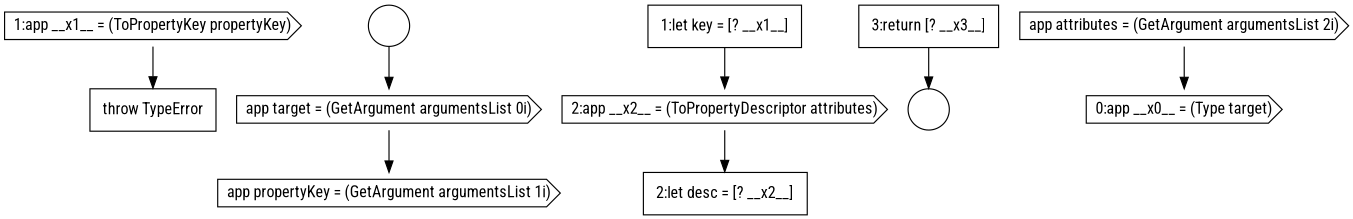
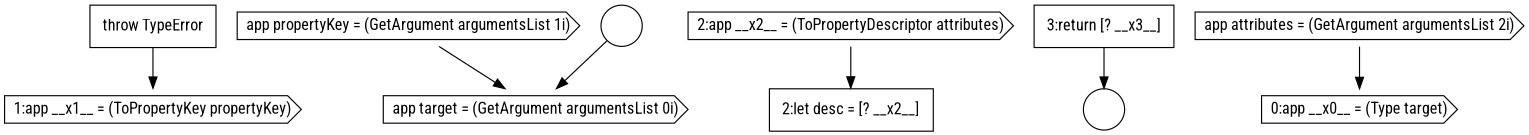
node "1:let key = [? __x1__]": removed
edge "1:app __x1__ = (ToPropertyKey propertyKey)" -> "throw TypeError": reversed
edge "app target = (GetArgument argumentsList 0i)" -> "app propertyKey = (GetArgument argumentsList 1i)": reversed
